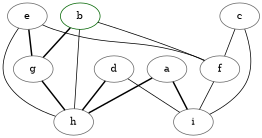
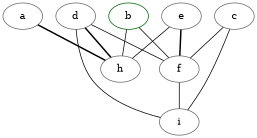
edge "e" -- "f": style solid -> bold
edge "d" -- "f": added
node "g": removed
edge "a" -- "i": removed
